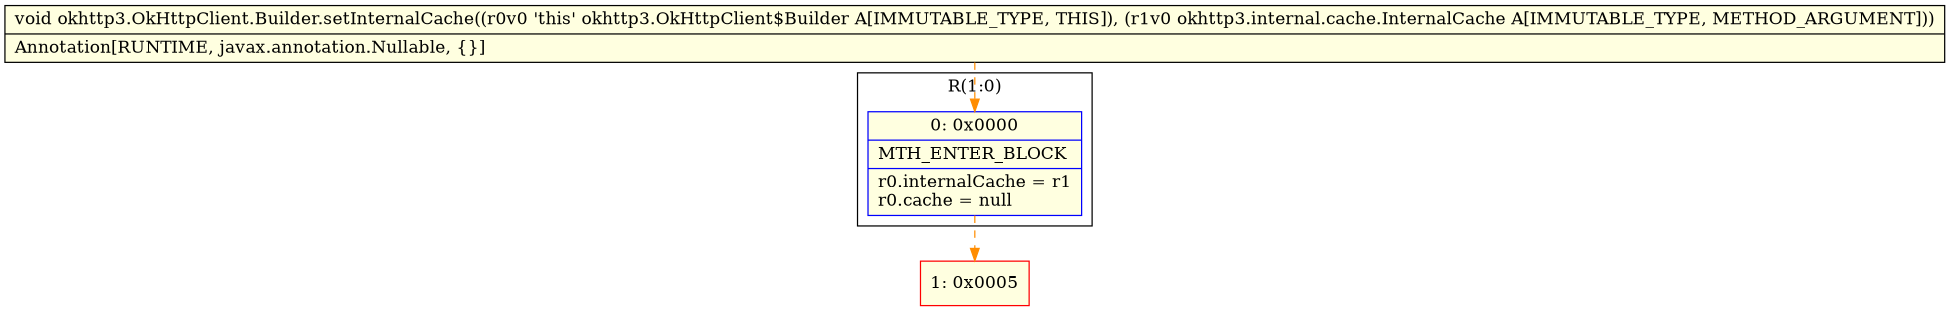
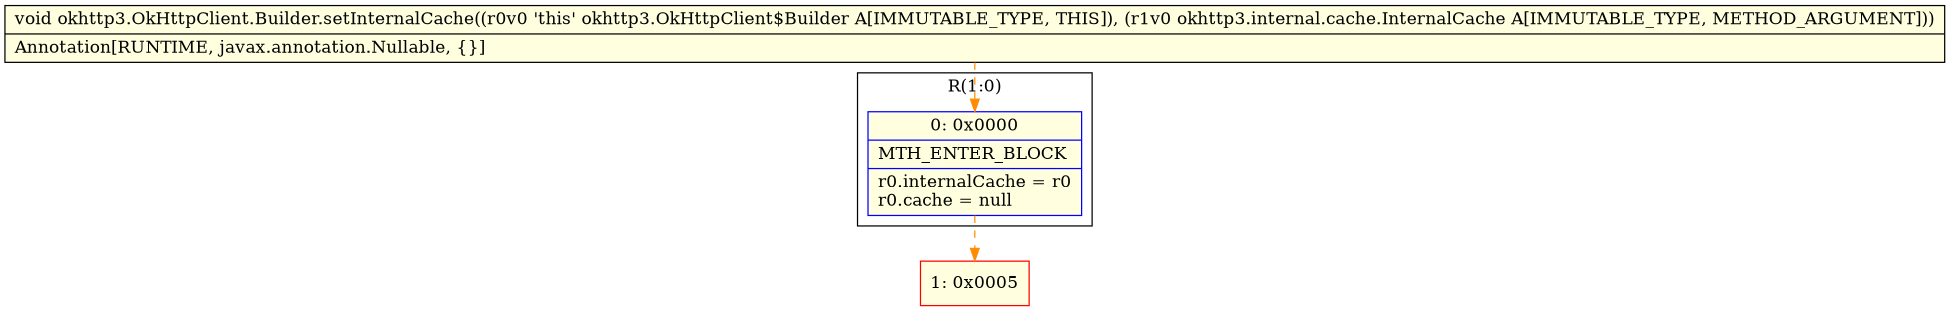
node "0: 0x0000": text "r0.internalCache = r1" -> "r0.internalCache = r0"
